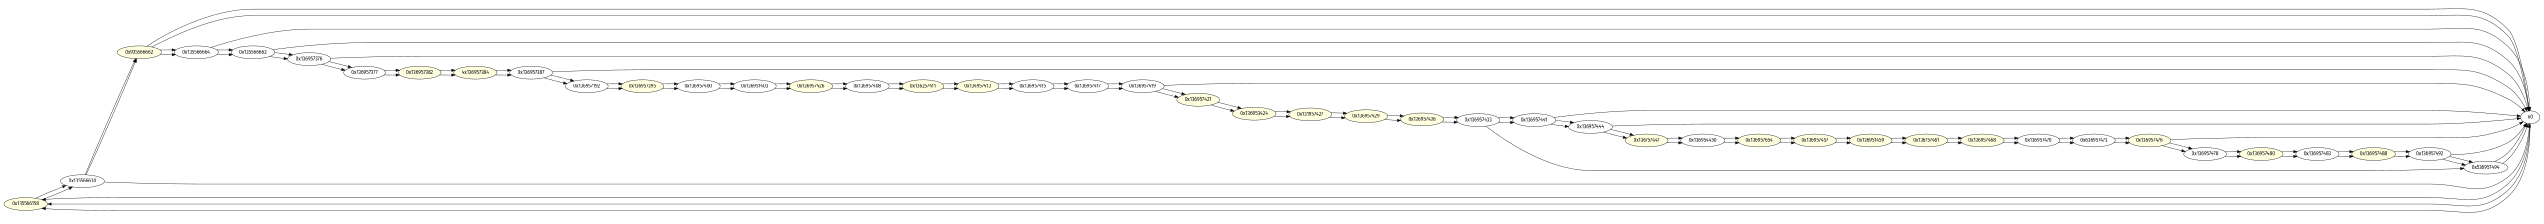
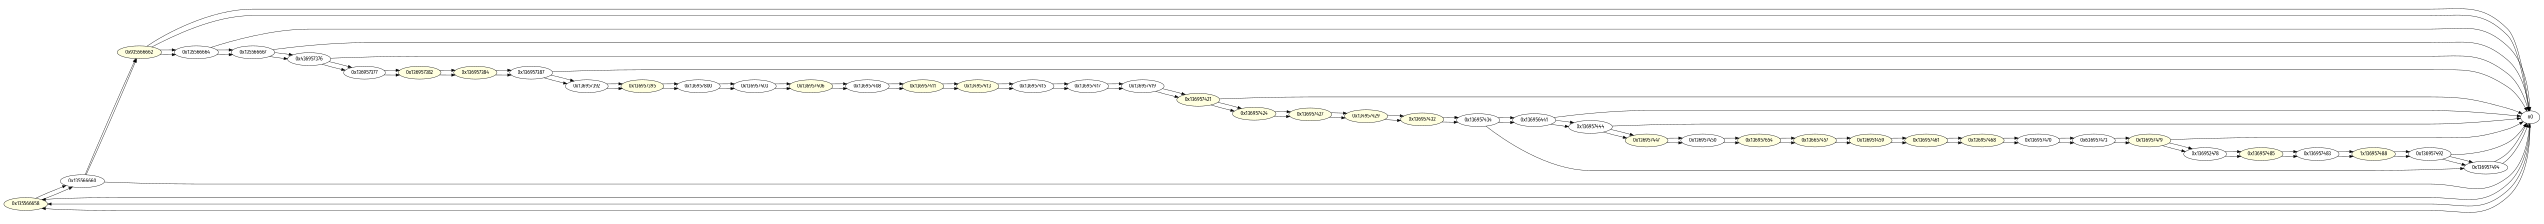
node "0x135566662": label "0x135566662" -> "0x135566667"
node "0x136957376": label "0x136957376" -> "0x436957376"
node "4x136957384": label "4x136957384" -> "0x136957384"
edge "0x136957419" -> "n0": now "0x136957421" -> "n0"
node "0x136957192": label "0x136957192" -> "0x136957392"
node "0x136957400": label "0x136957400" -> "0x136957800"
node "0x136951403": label "0x136951403" -> "0x136957403"
node "0x136957426": label "0x136957426" -> "0x136957406"
node "0x136257411": label "0x136257411" -> "0x136957411"
node "0x136953424": label "0x136953424" -> "0x136957424"
node "0x131957427": label "0x131957427" -> "0x136957427"
node "0x136957429": label "0x136957429" -> "0x134957429"
node "0x136957436": label "0x136957436" -> "0x136957432"
node "0x136957433": label "0x136957433" -> "0x136957434"
node "0x136957441": label "0x136957441" -> "0x136956441"
node "0x136757447": label "0x136757447" -> "0x136957447"
node "0x136954450": label "0x136954450" -> "0x136957450"
node "0x136957457": label "0x136957457" -> "0x136657457"
node "0x136757461": label "0x136757461" -> "0x136957461"
node "0x136957476": label "0x136957476" -> "0x136957479"
node "0x136957478": label "0x136957478" -> "0x136952478"
node "0x136957480": label "0x136957480" -> "0x136957485"
node "0x136957488": label "0x136957488" -> "1x136957488"
node "0x536957494": label "0x536957494" -> "0x136957494"
node "0x135566630": label "0x135566630" -> "0x135566660"
node "0x135566158": label "0x135566158" -> "0x135566658"
